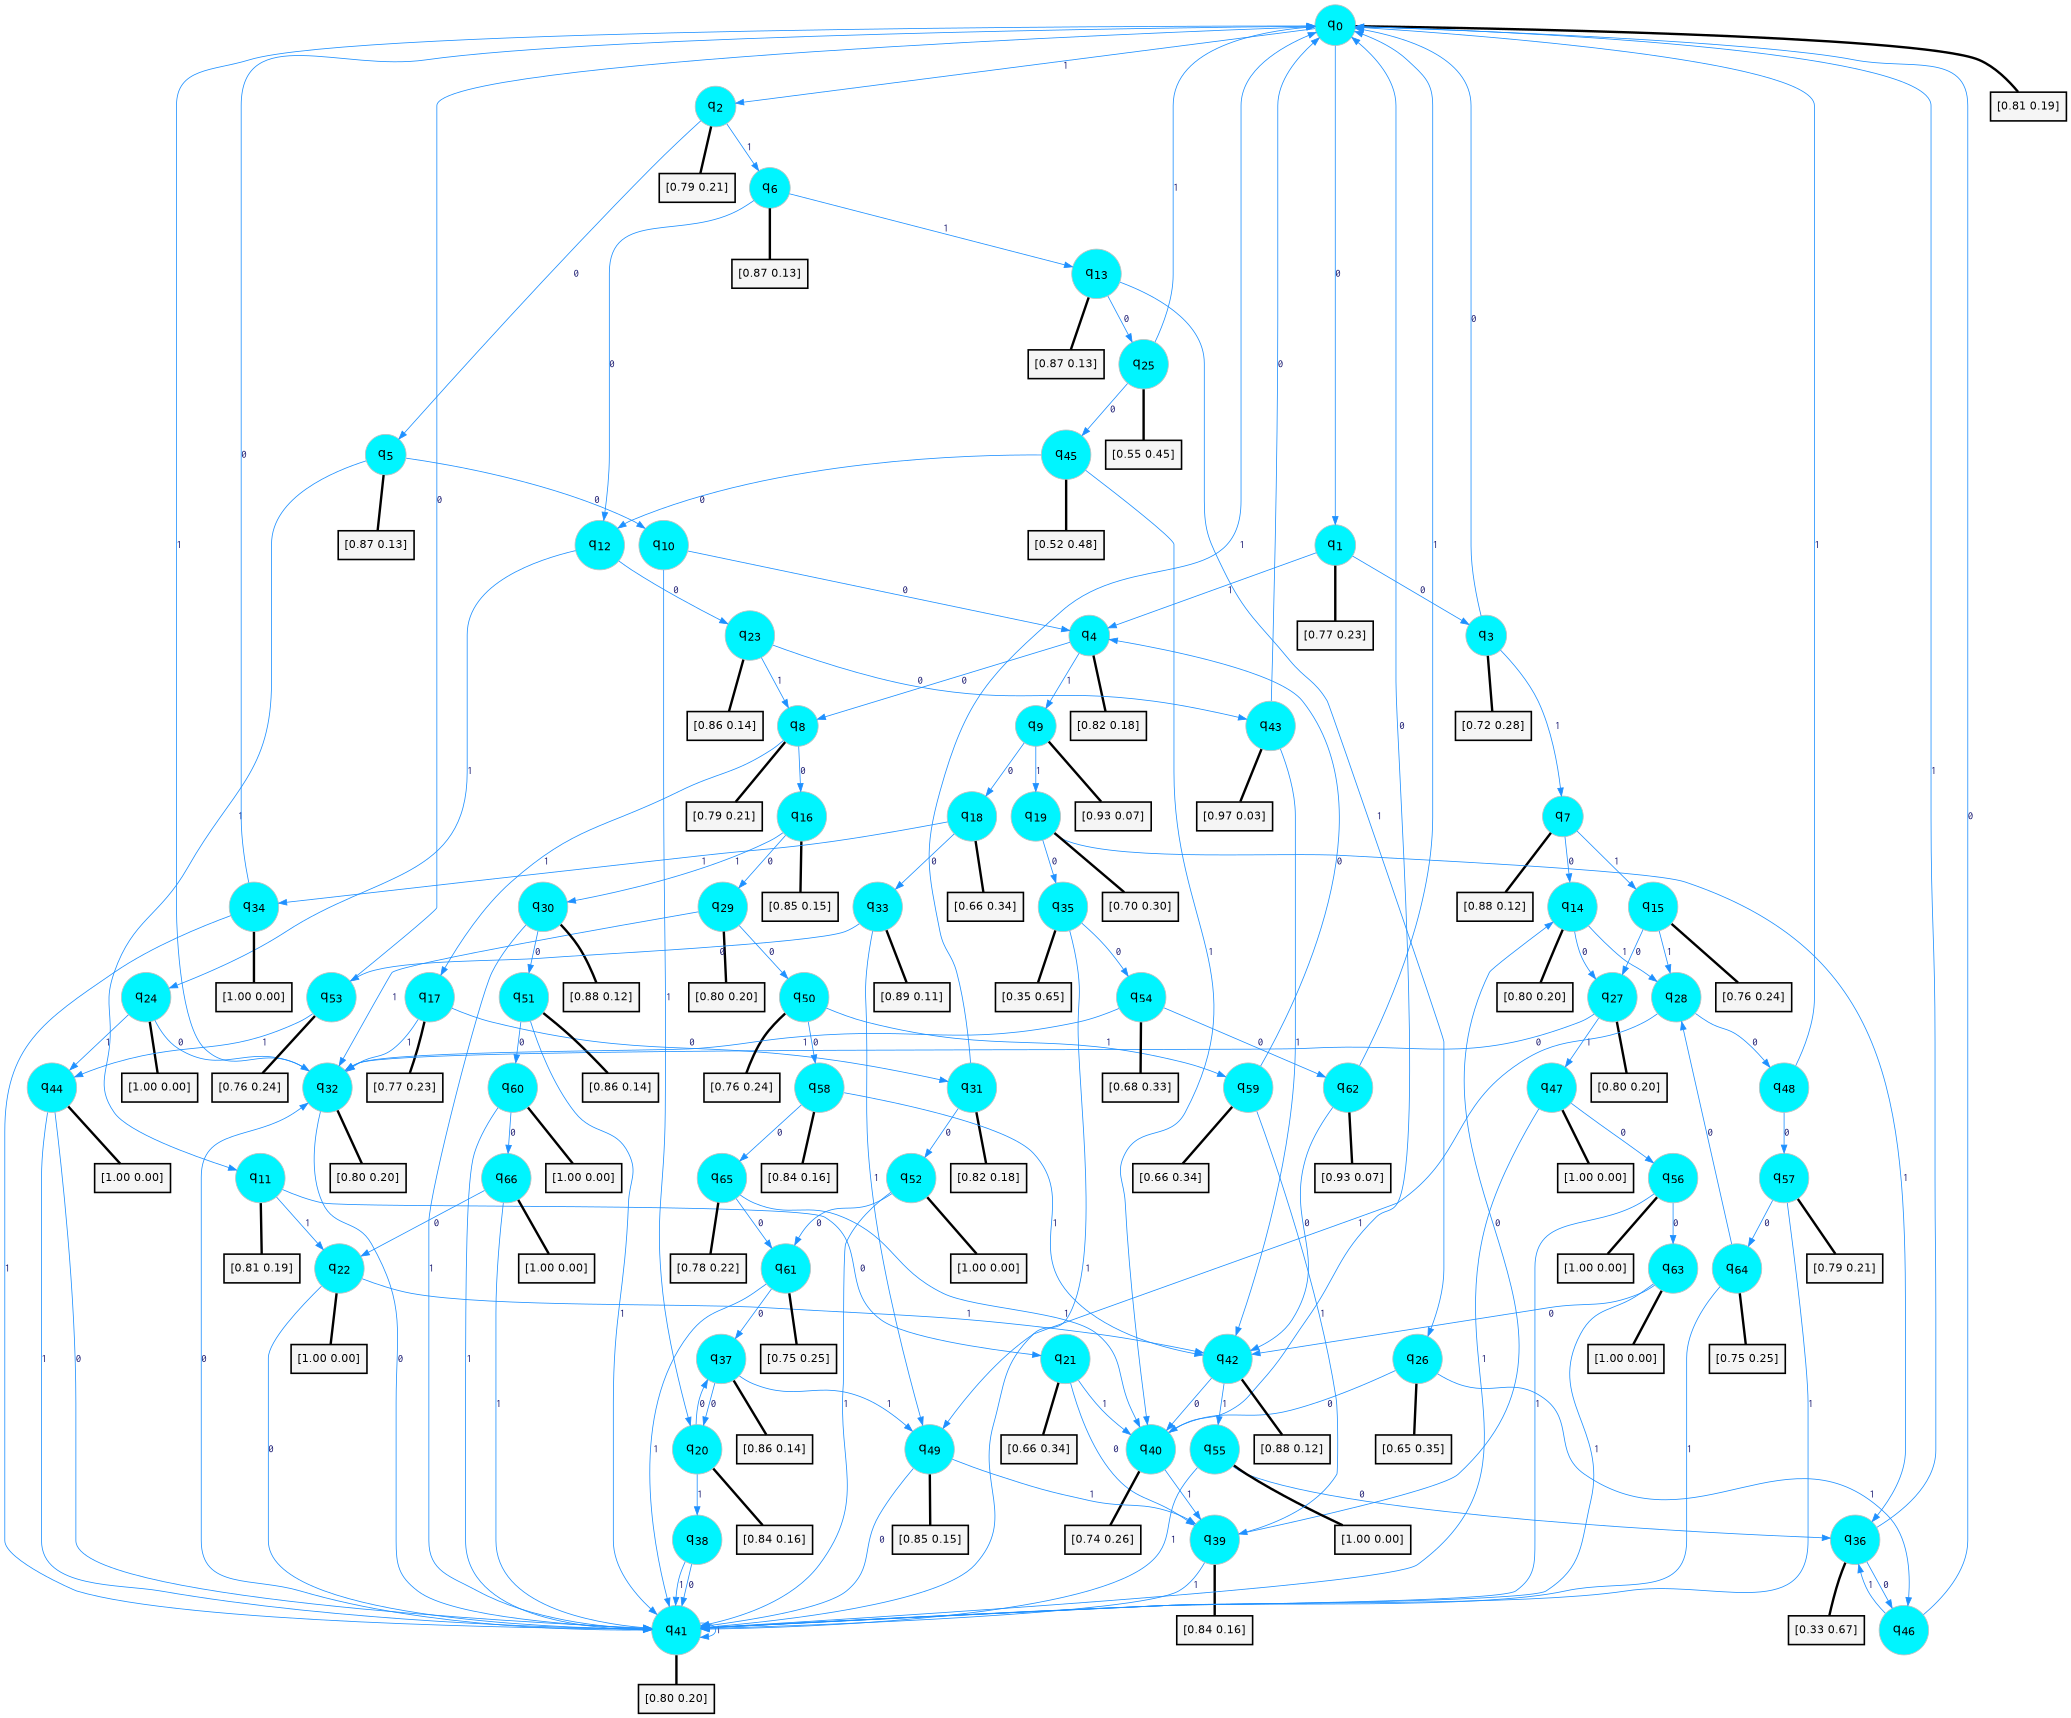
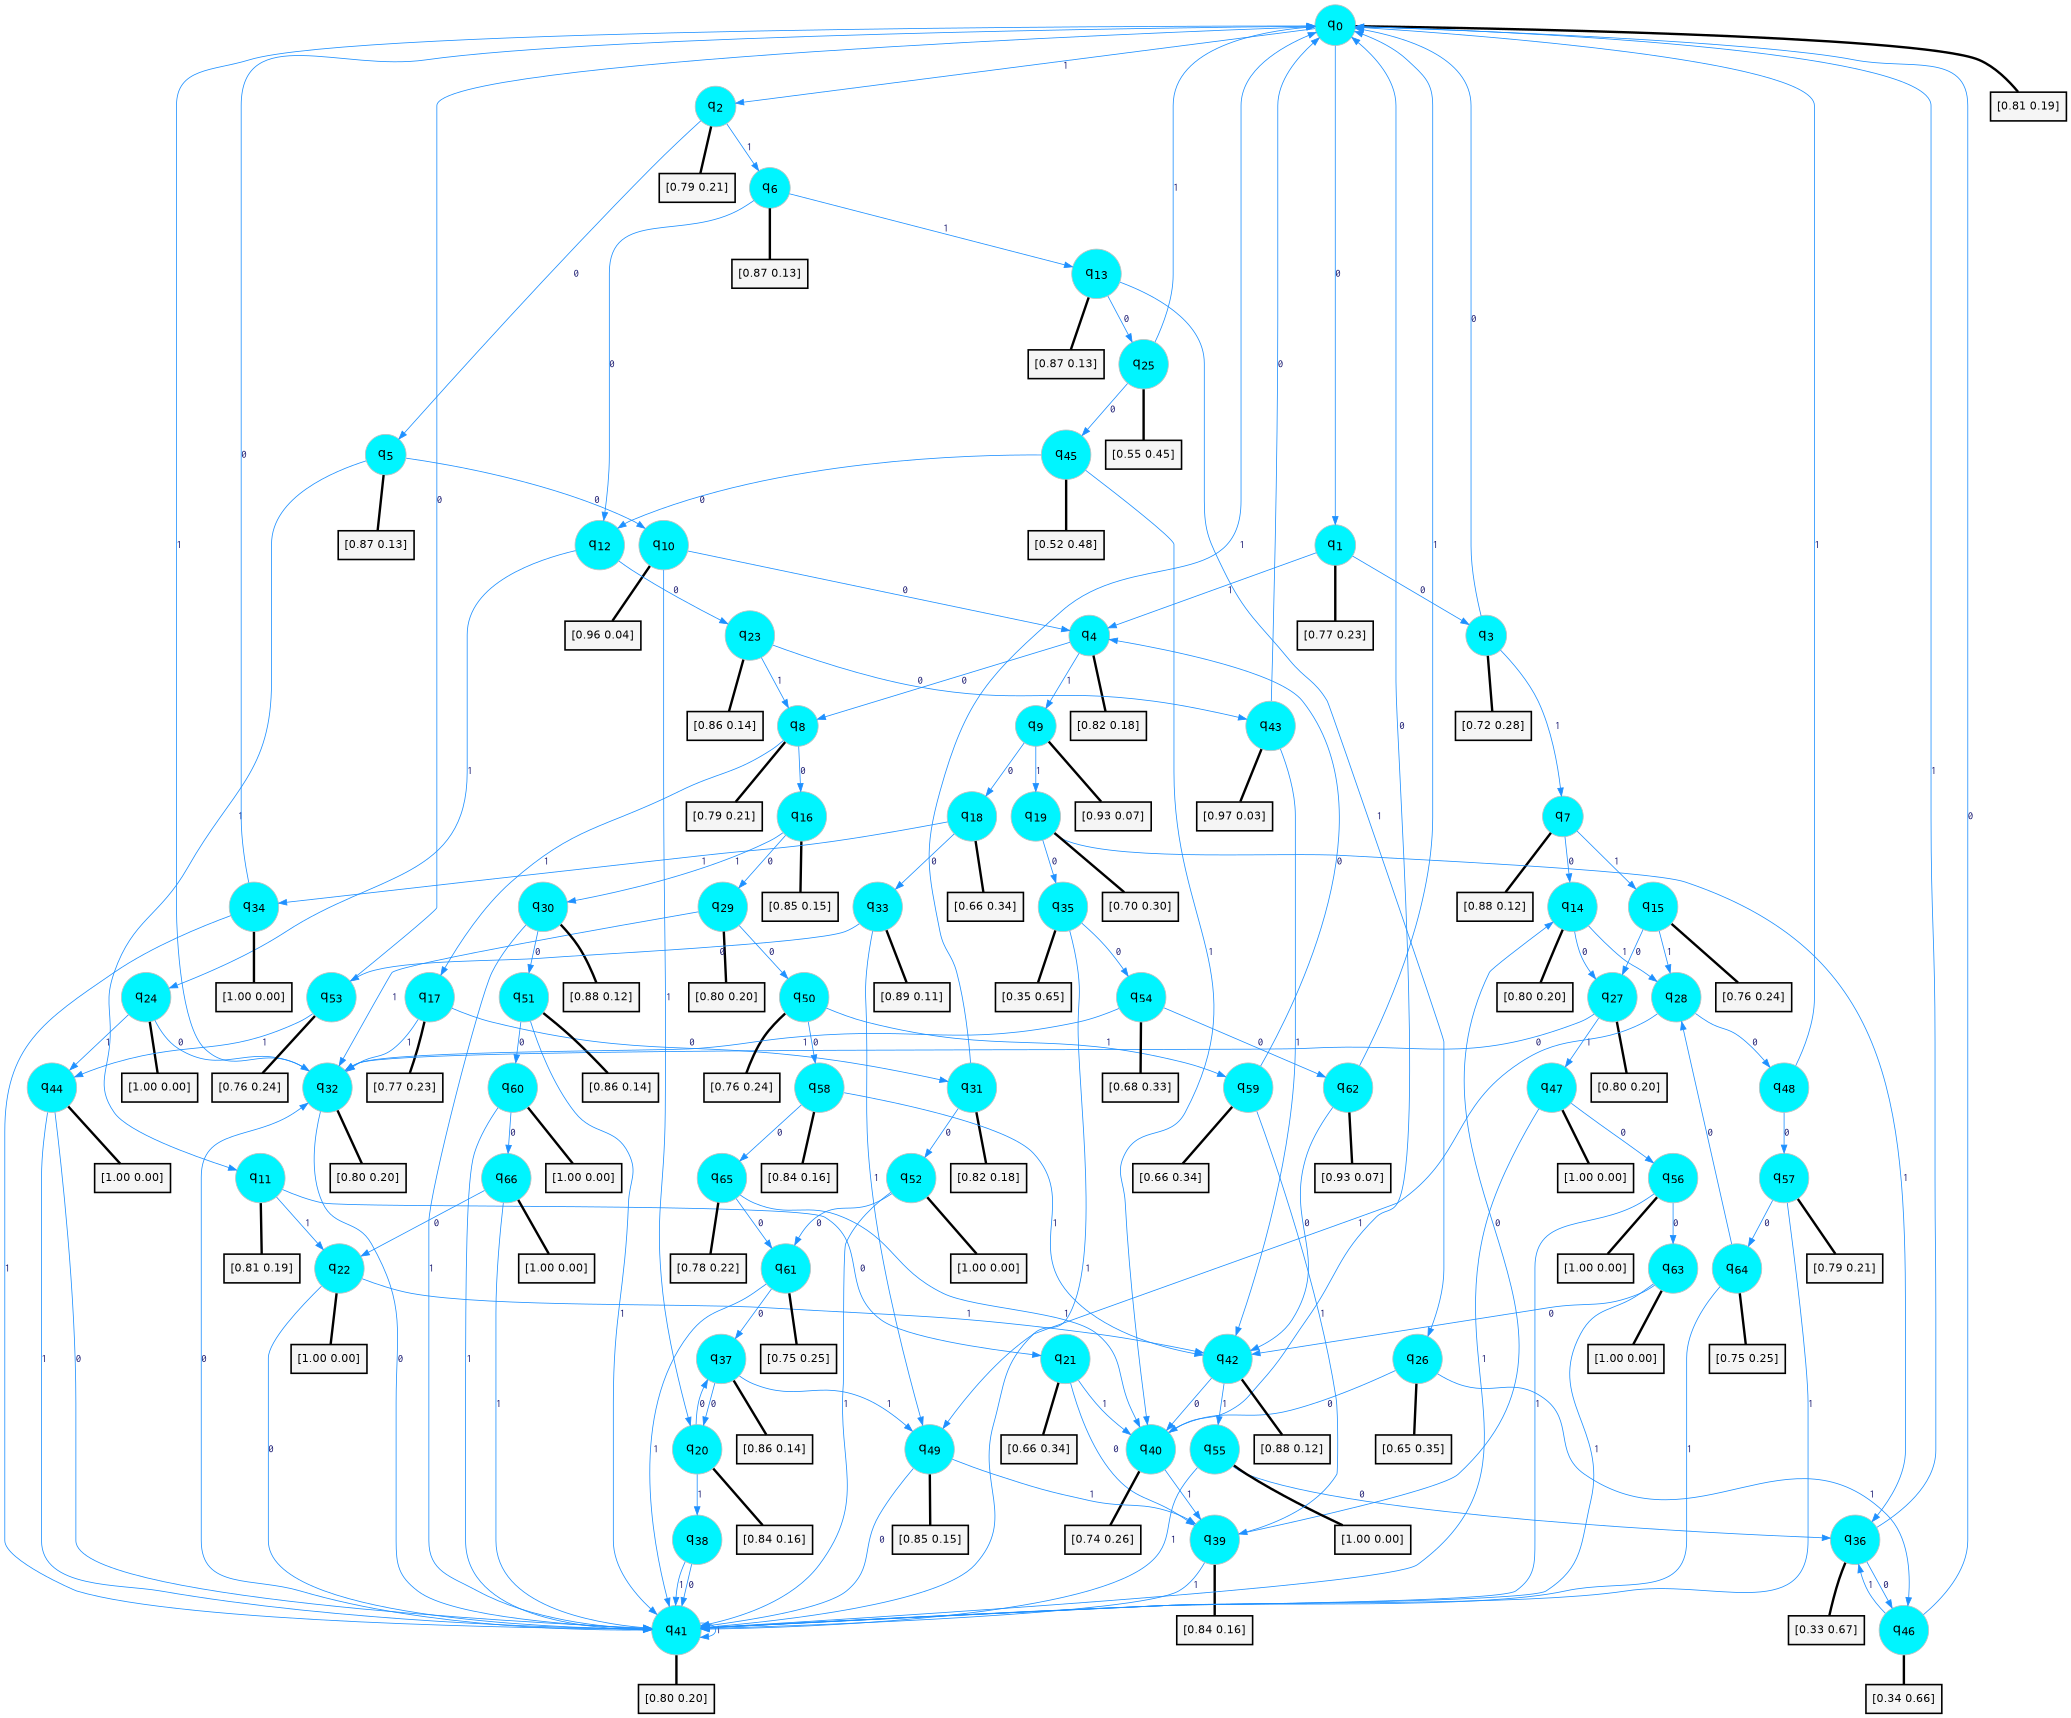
node "[0.96 0.04]": added
node "[0.34 0.66]": added
